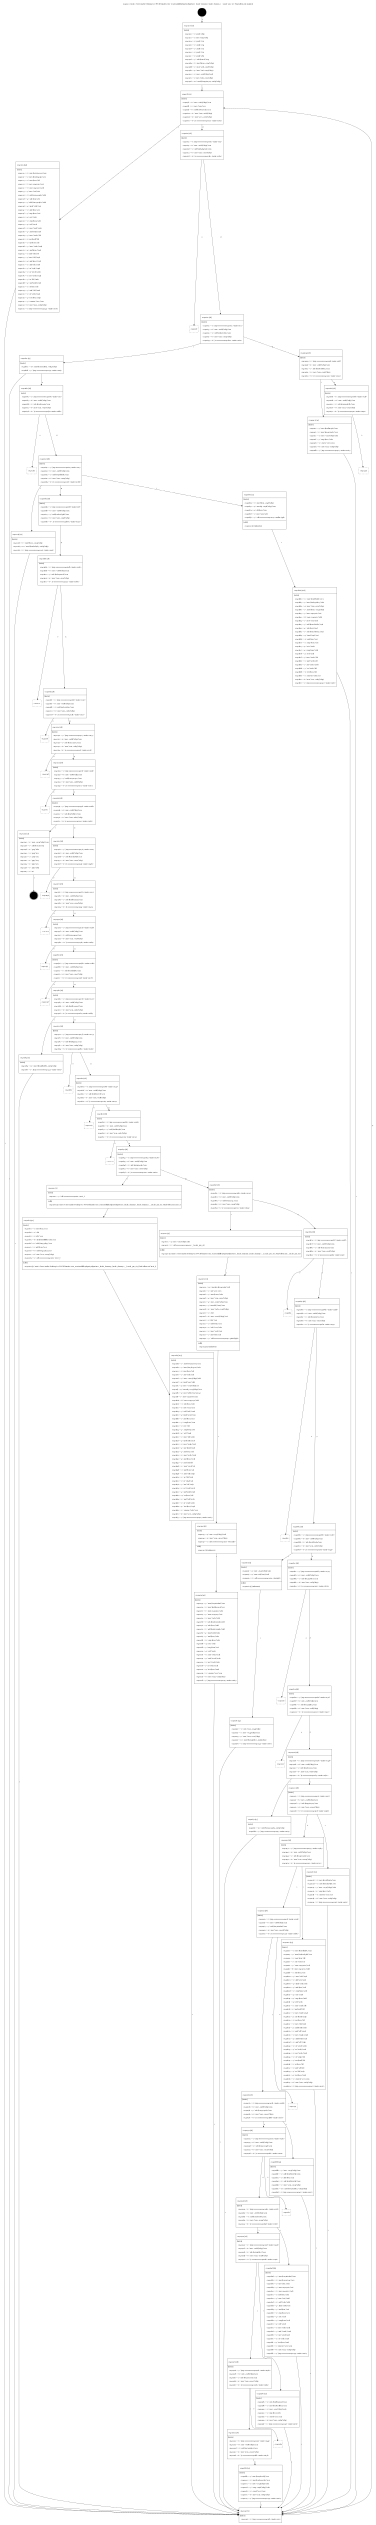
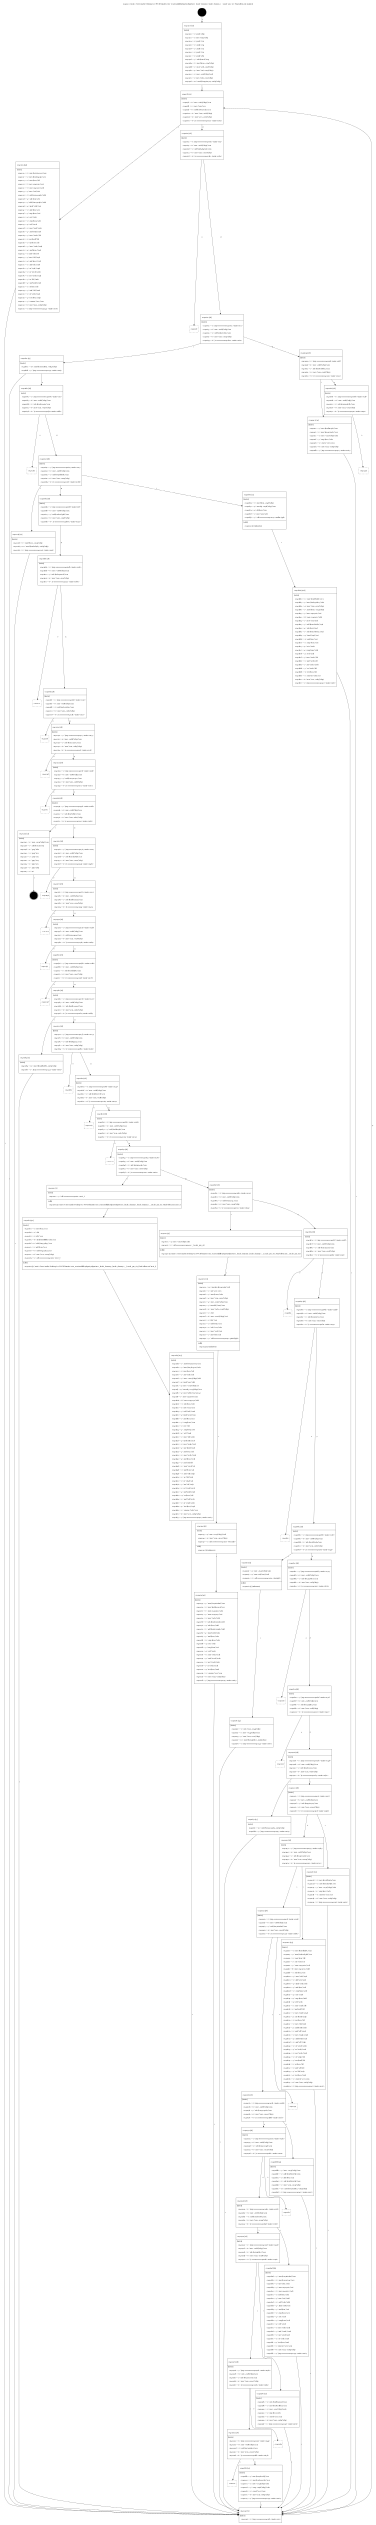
node "0x401a1e": added
